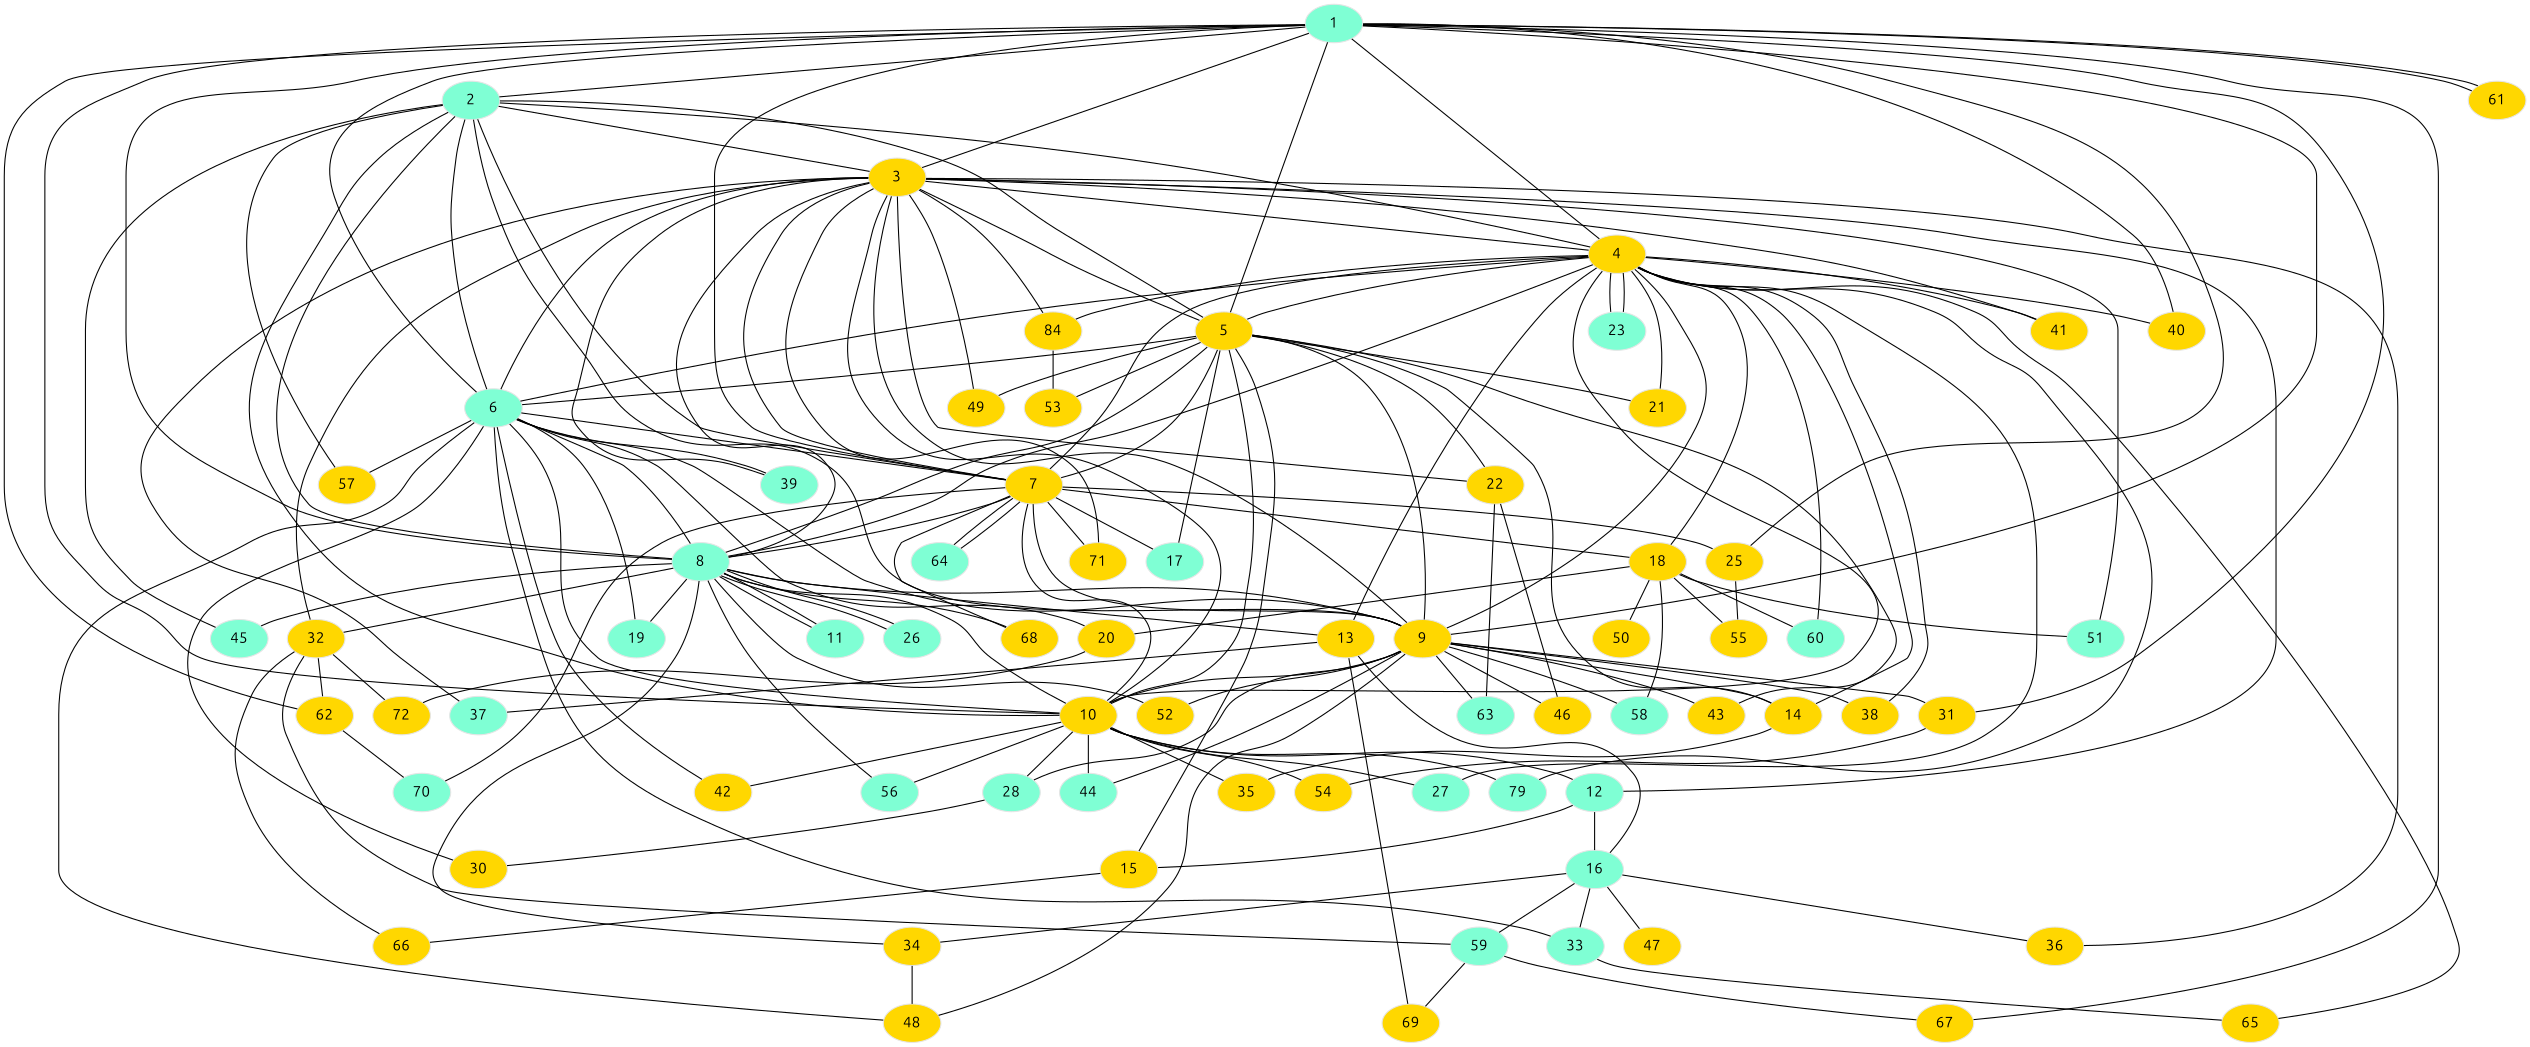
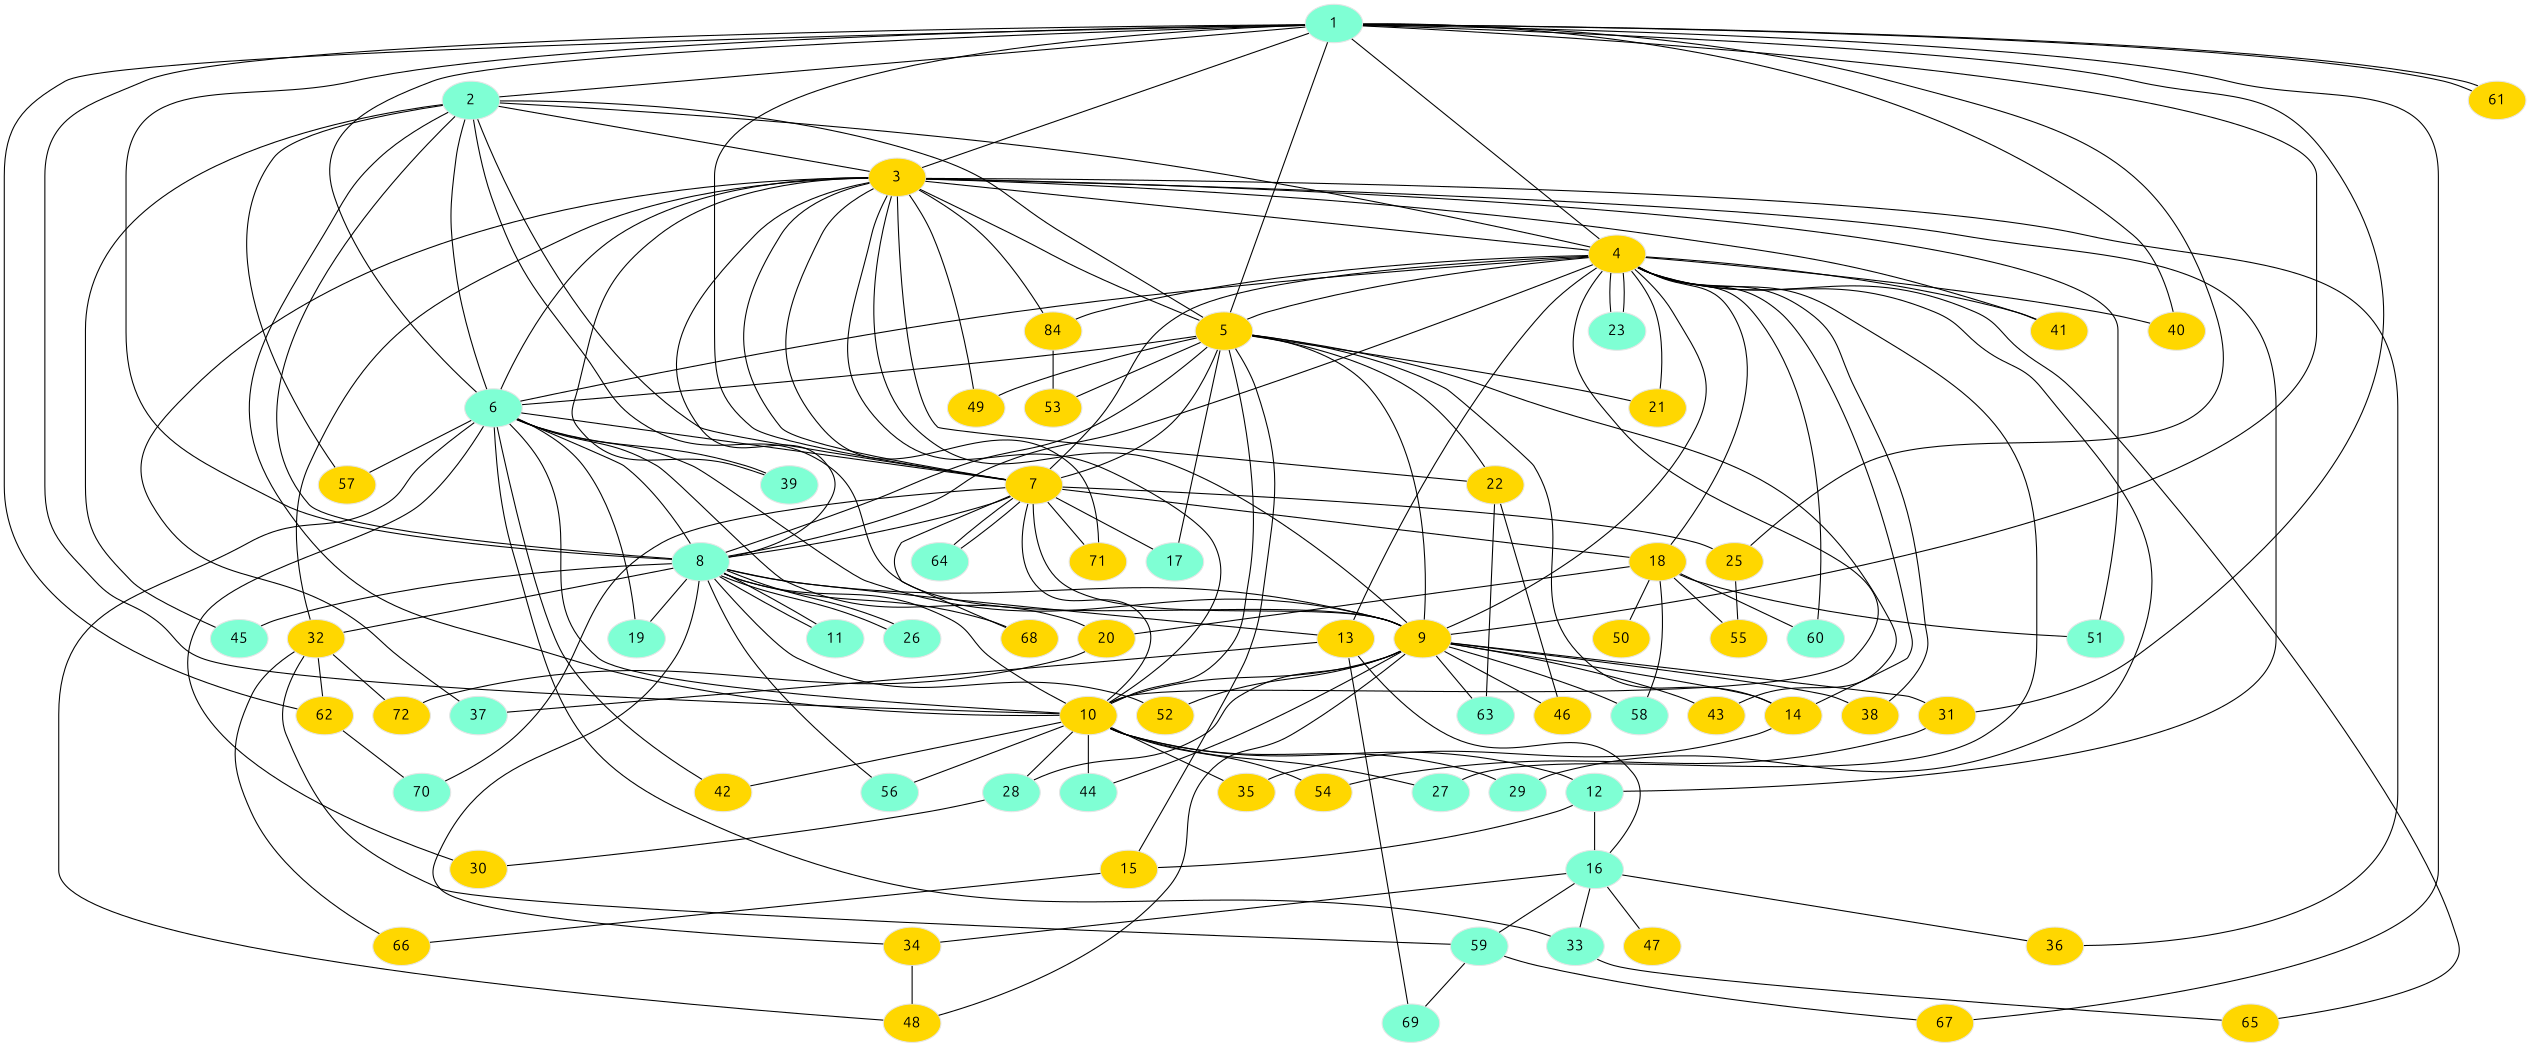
node "79": label "79" -> "29"
node "69": fillcolor gold -> aquamarine
